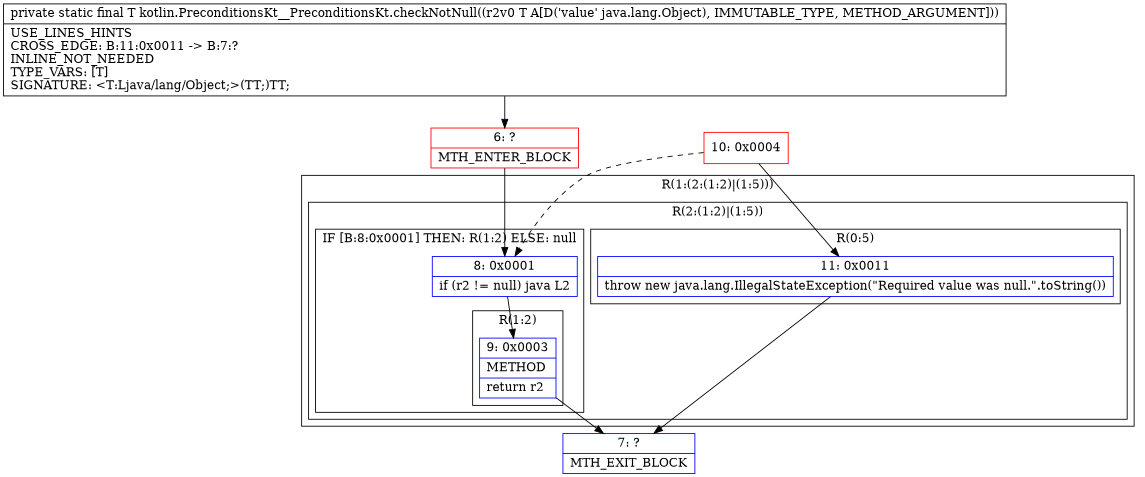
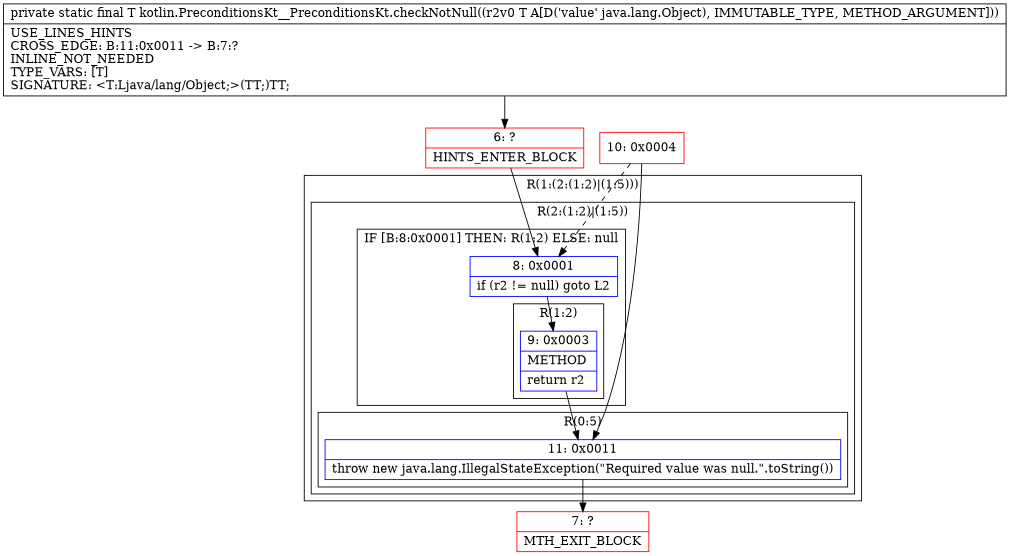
node "6: ?": text "MTH_ENTER_BLOCK" -> "HINTS_ENTER_BLOCK"
node "8: 0x0001": text "if (r2 != null) java L2" -> "if (r2 != null) goto L2"
edge "9: 0x0003" -> "7: ?": now "9: 0x0003" -> "11: 0x0011"
node "7: ?": color blue -> red
